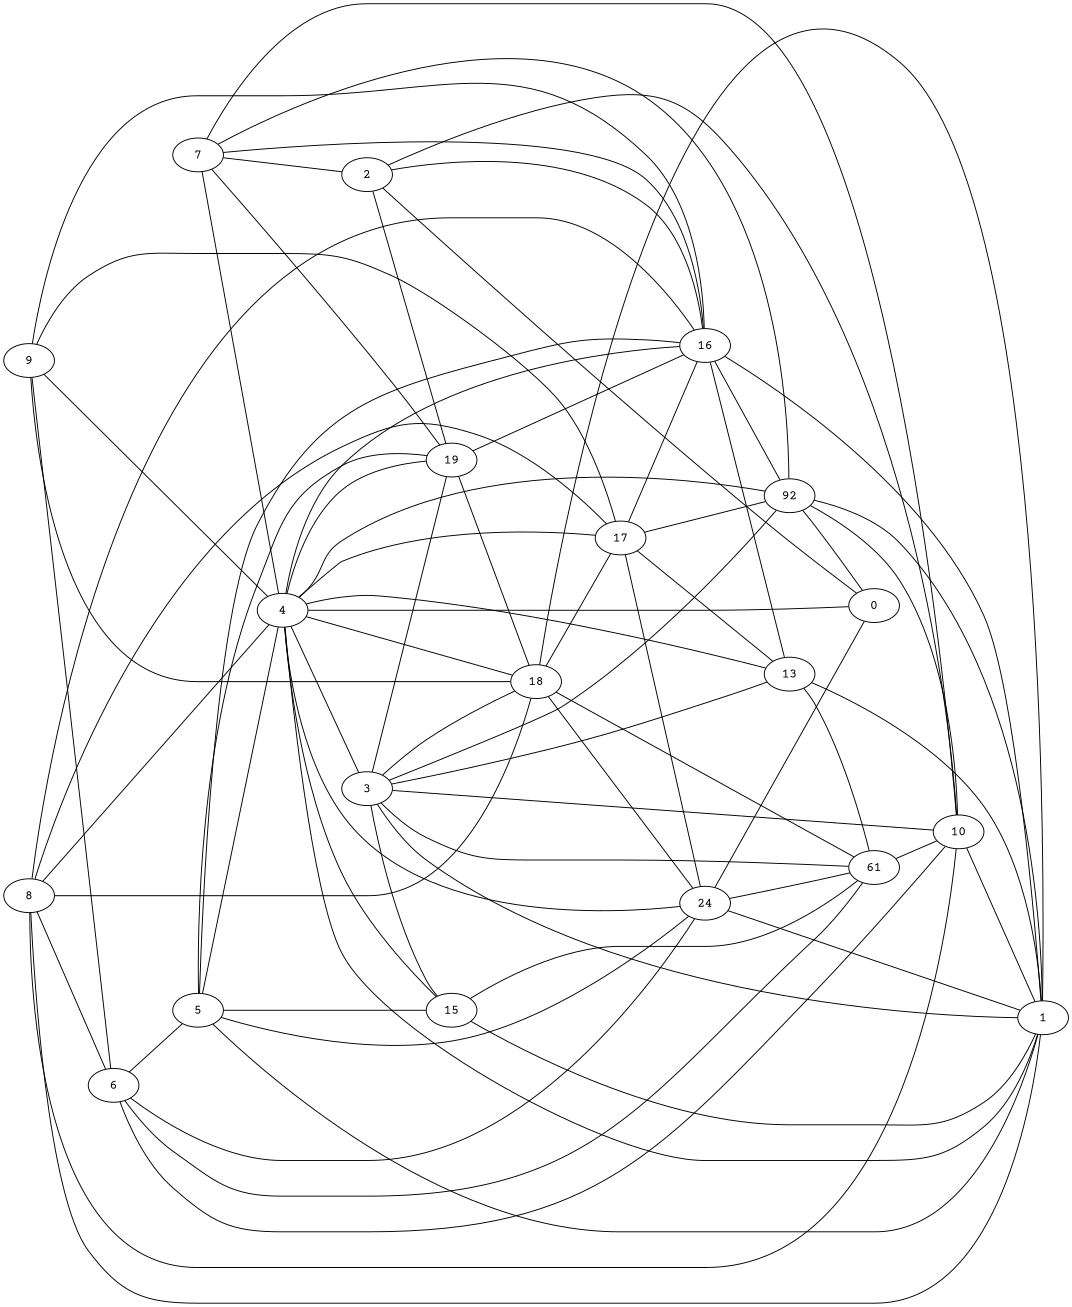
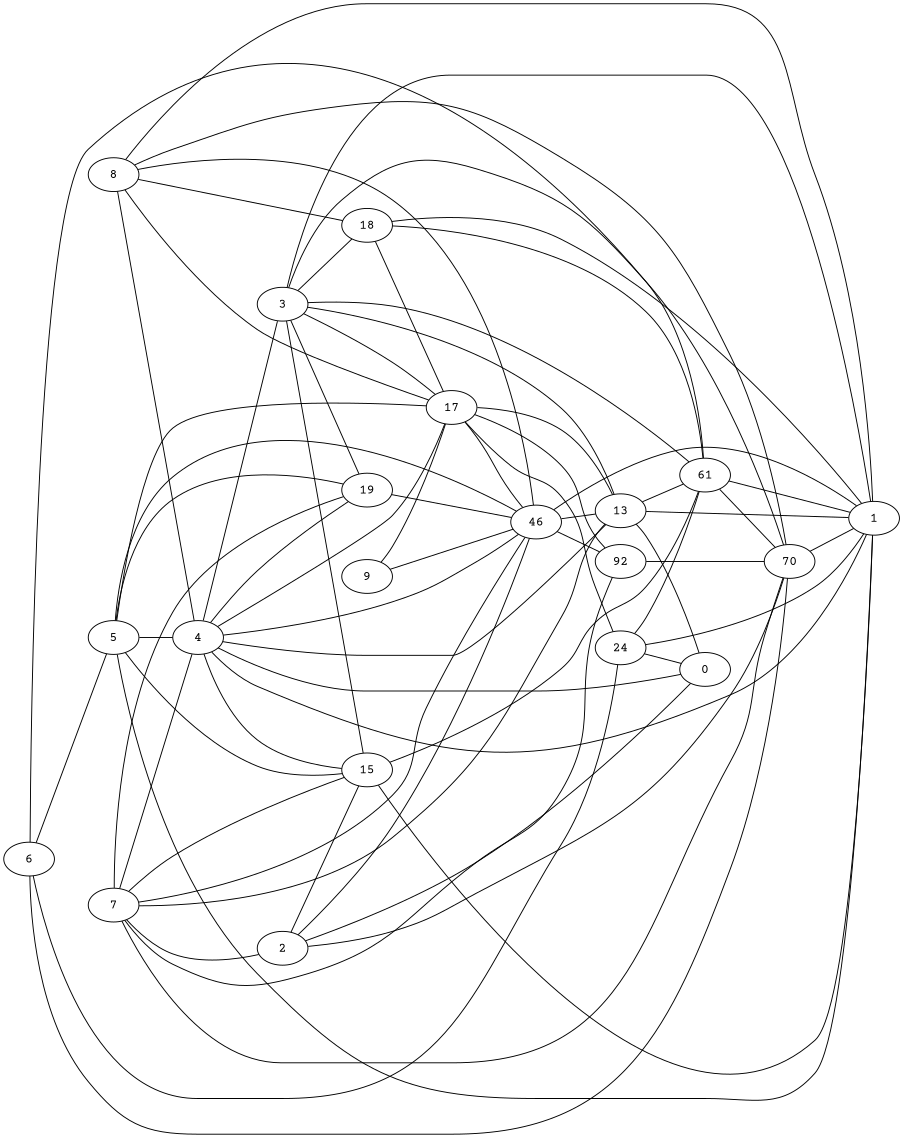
edge "2" -- "19": now "2" -- "15"
node "16": label "16" -> "46"
edge "92" -- "4": removed
edge "9" -- "4": removed
edge "92" -- "0": now "13" -- "0"
edge "19" -- "18": removed
edge "4" -- "18": removed
edge "9" -- "18": removed
edge "92" -- "3": now "17" -- "3"
edge "92" -- "1": now "61" -- "1"
edge "9" -- "6": removed
edge "18" -- "24": removed
edge "13" -- "7": added
edge "15" -- "7": added
node "10": label "10" -> "70"
edge "4" -- "24": removed
edge "8" -- "6": removed
edge "24" -- "5": now "17" -- "5"
